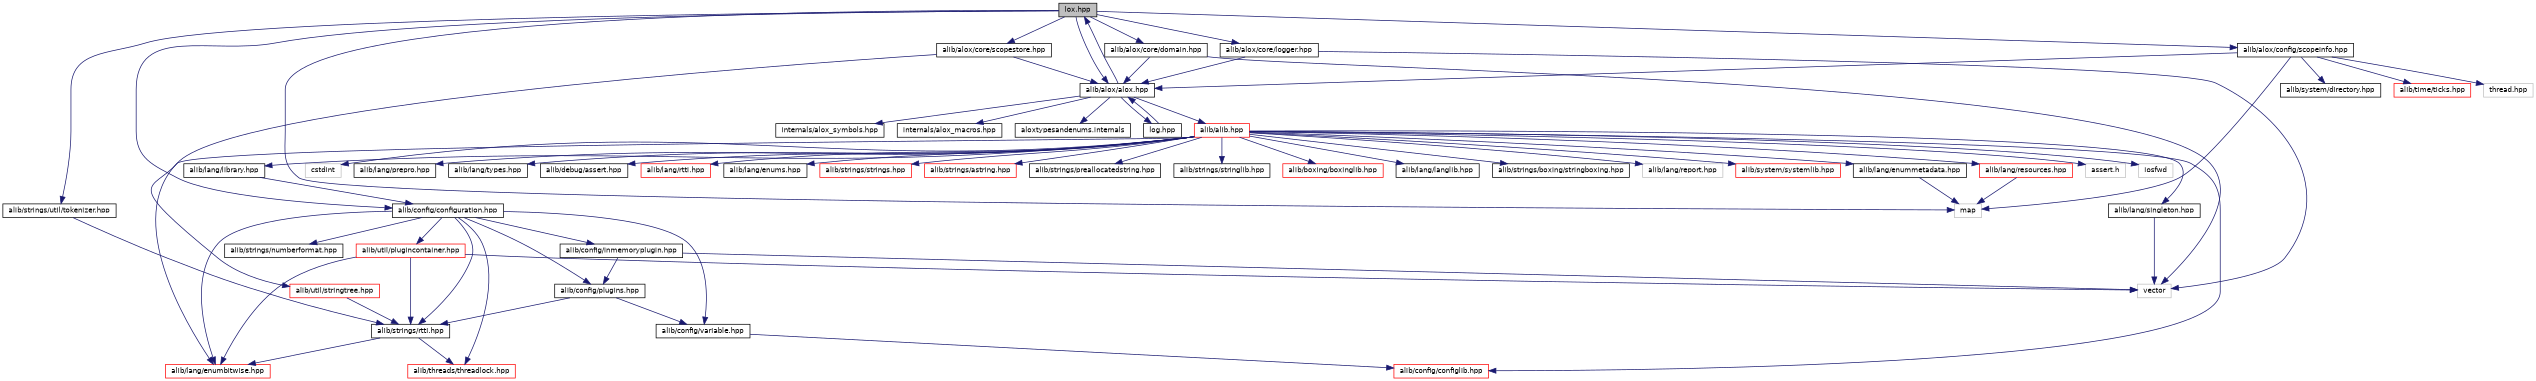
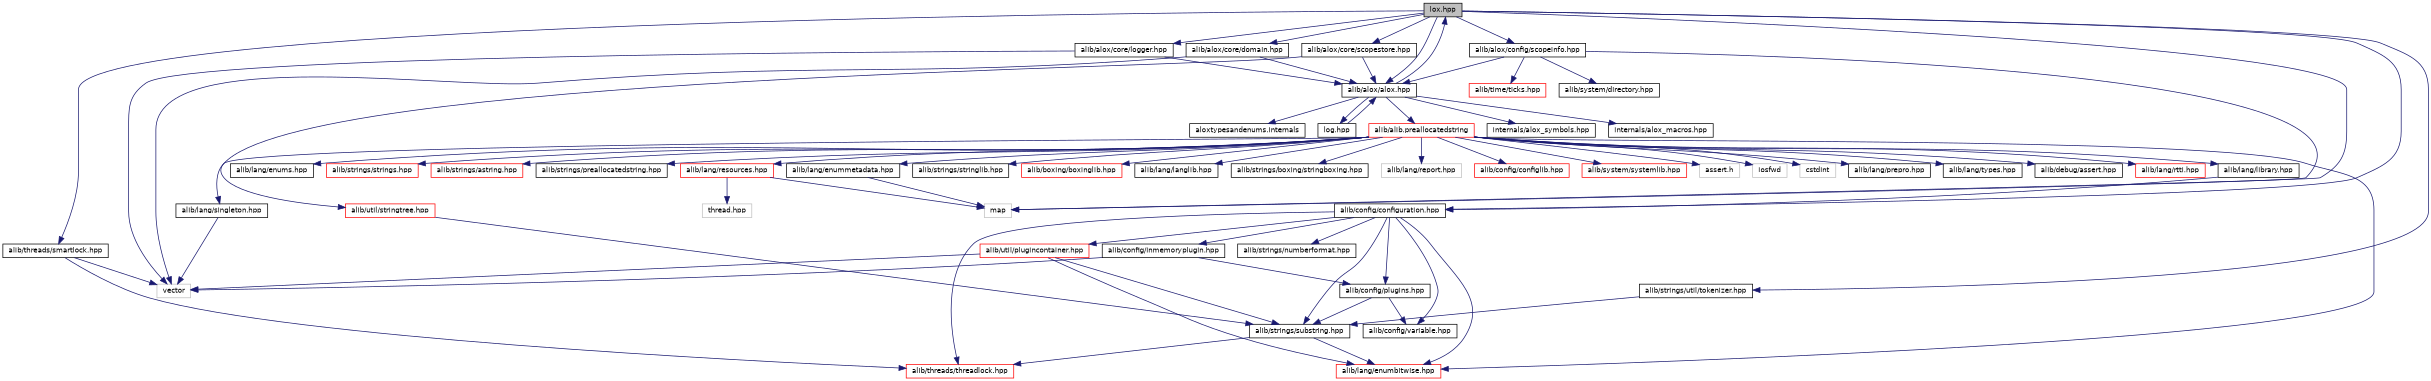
edge "alib/alox/config/scopeinfo.hpp" -> "thread.hpp": now "alib/lang/resources.hpp" -> "thread.hpp"
node "alib/alib.hpp": label "alib/alib.hpp" -> "alib/alib.preallocatedstring"
node "alib/threads/smartlock.hpp": added
node "alib/strings/rtti.hpp": label "alib/strings/rtti.hpp" -> "alib/strings/substring.hpp"
edge "alib/config/variable.hpp" -> "alib/config/configlib.hpp": removed
